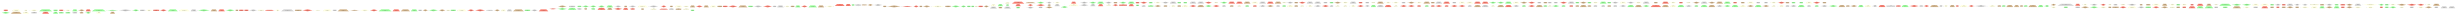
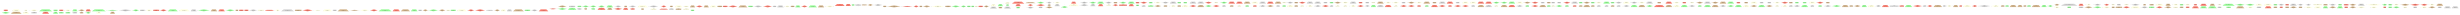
node "0x00384e57 addb %al, (%eax)": shape cylinder -> trapezium
